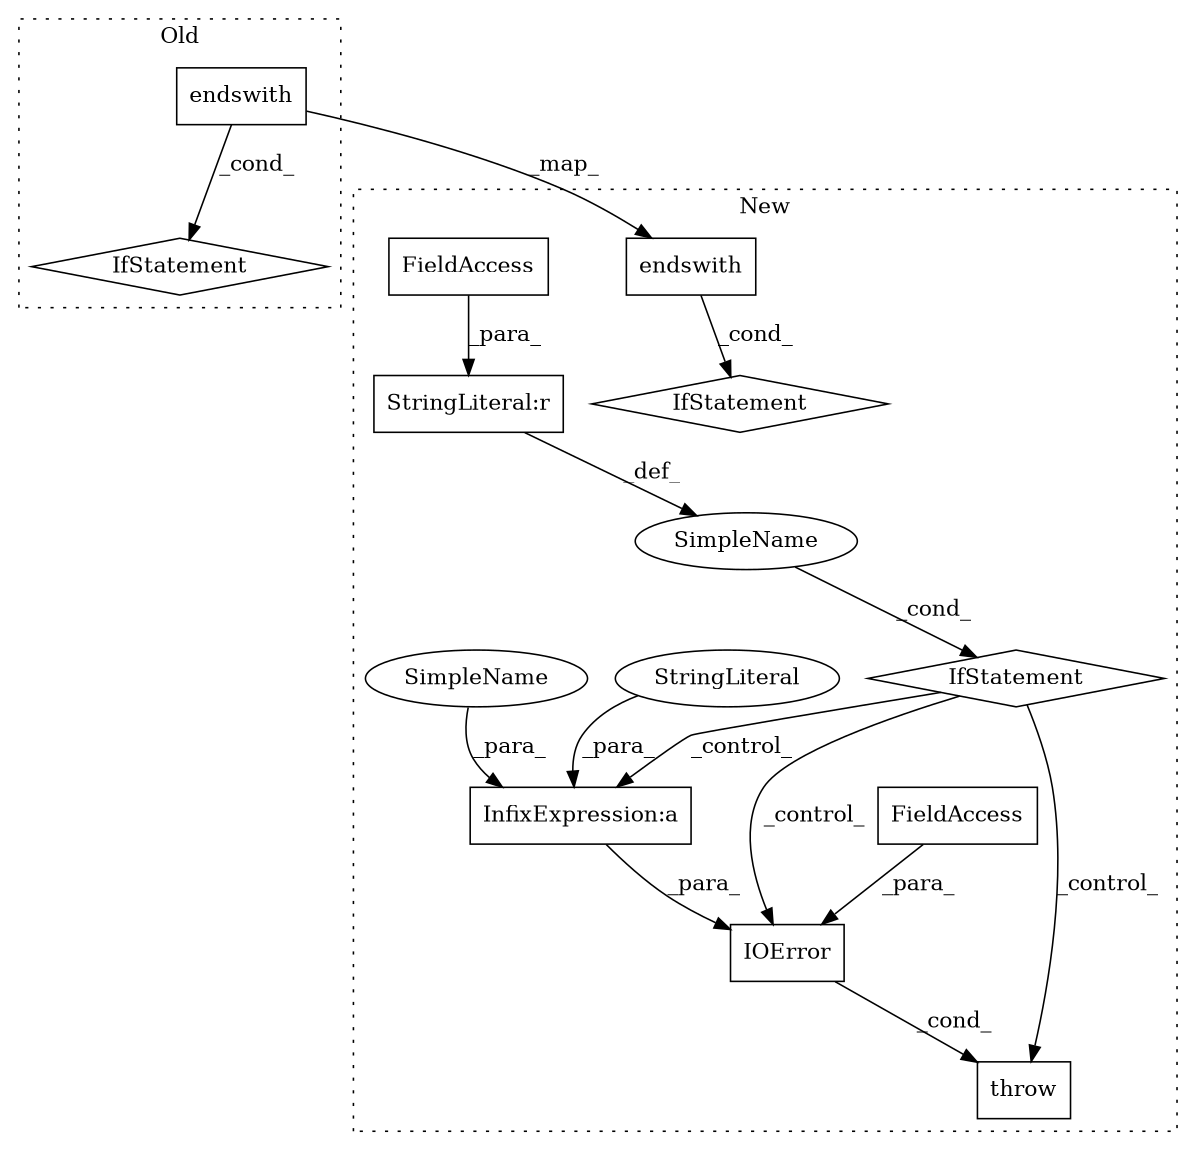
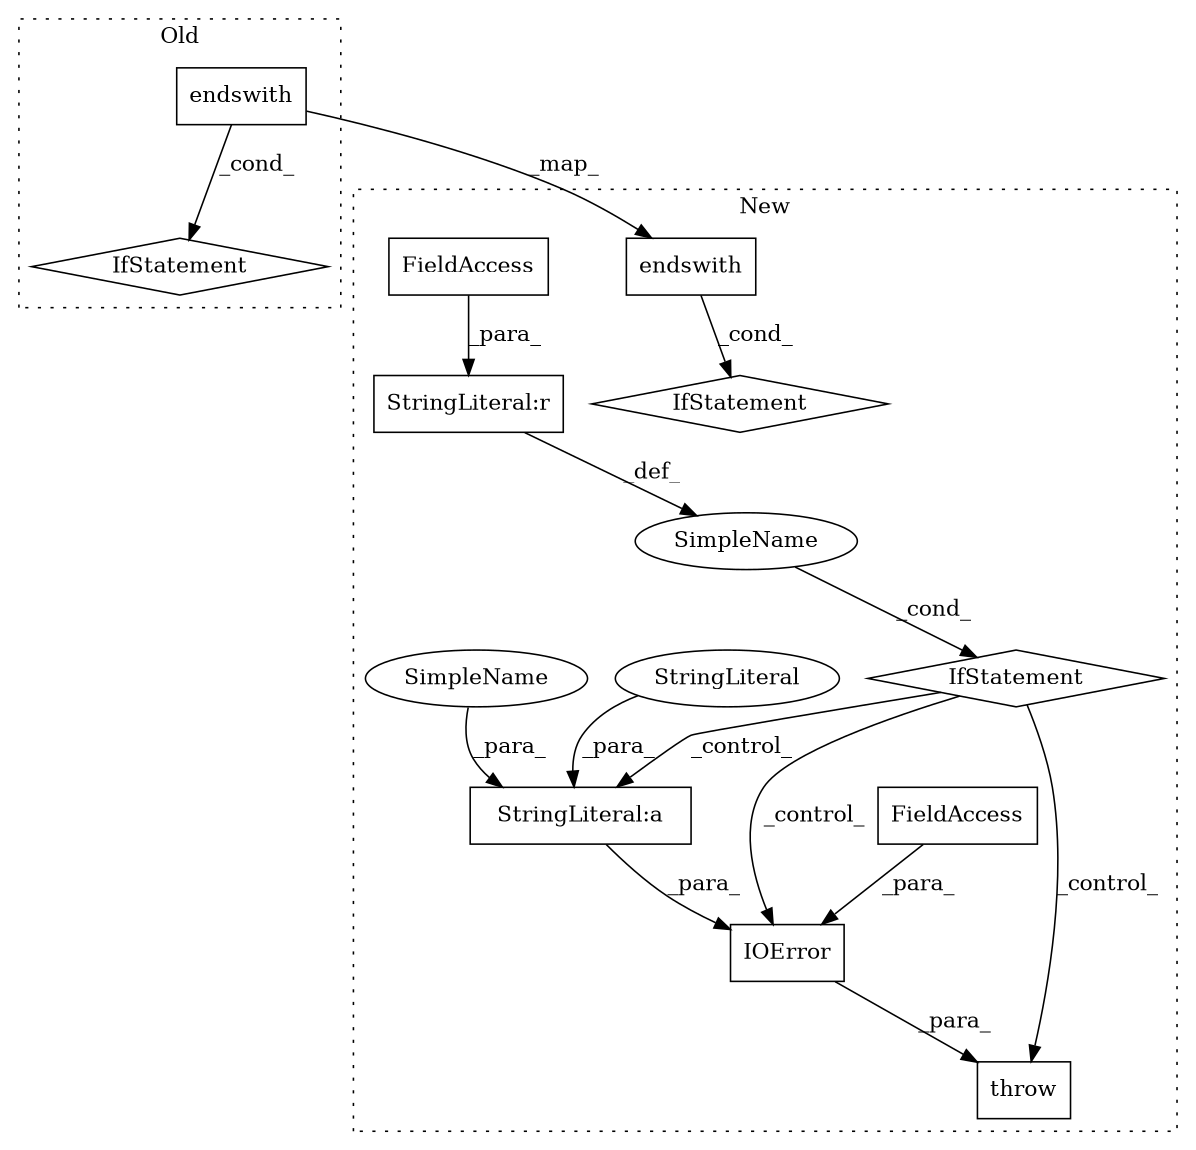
node "InfixExpression:a": label "InfixExpression:a" -> "StringLiteral:a"
edge "IOError" -> "throw": label "_cond_" -> "_para_"
